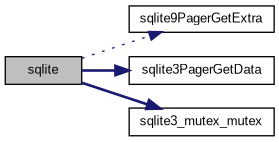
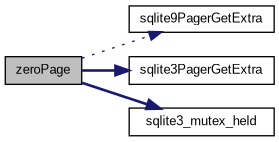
node "sqlite": label "sqlite" -> "zeroPage"
node "sqlite3PagerGetData": label "sqlite3PagerGetData" -> "sqlite3PagerGetExtra"
node "sqlite3_mutex_mutex": label "sqlite3_mutex_mutex" -> "sqlite3_mutex_held"
